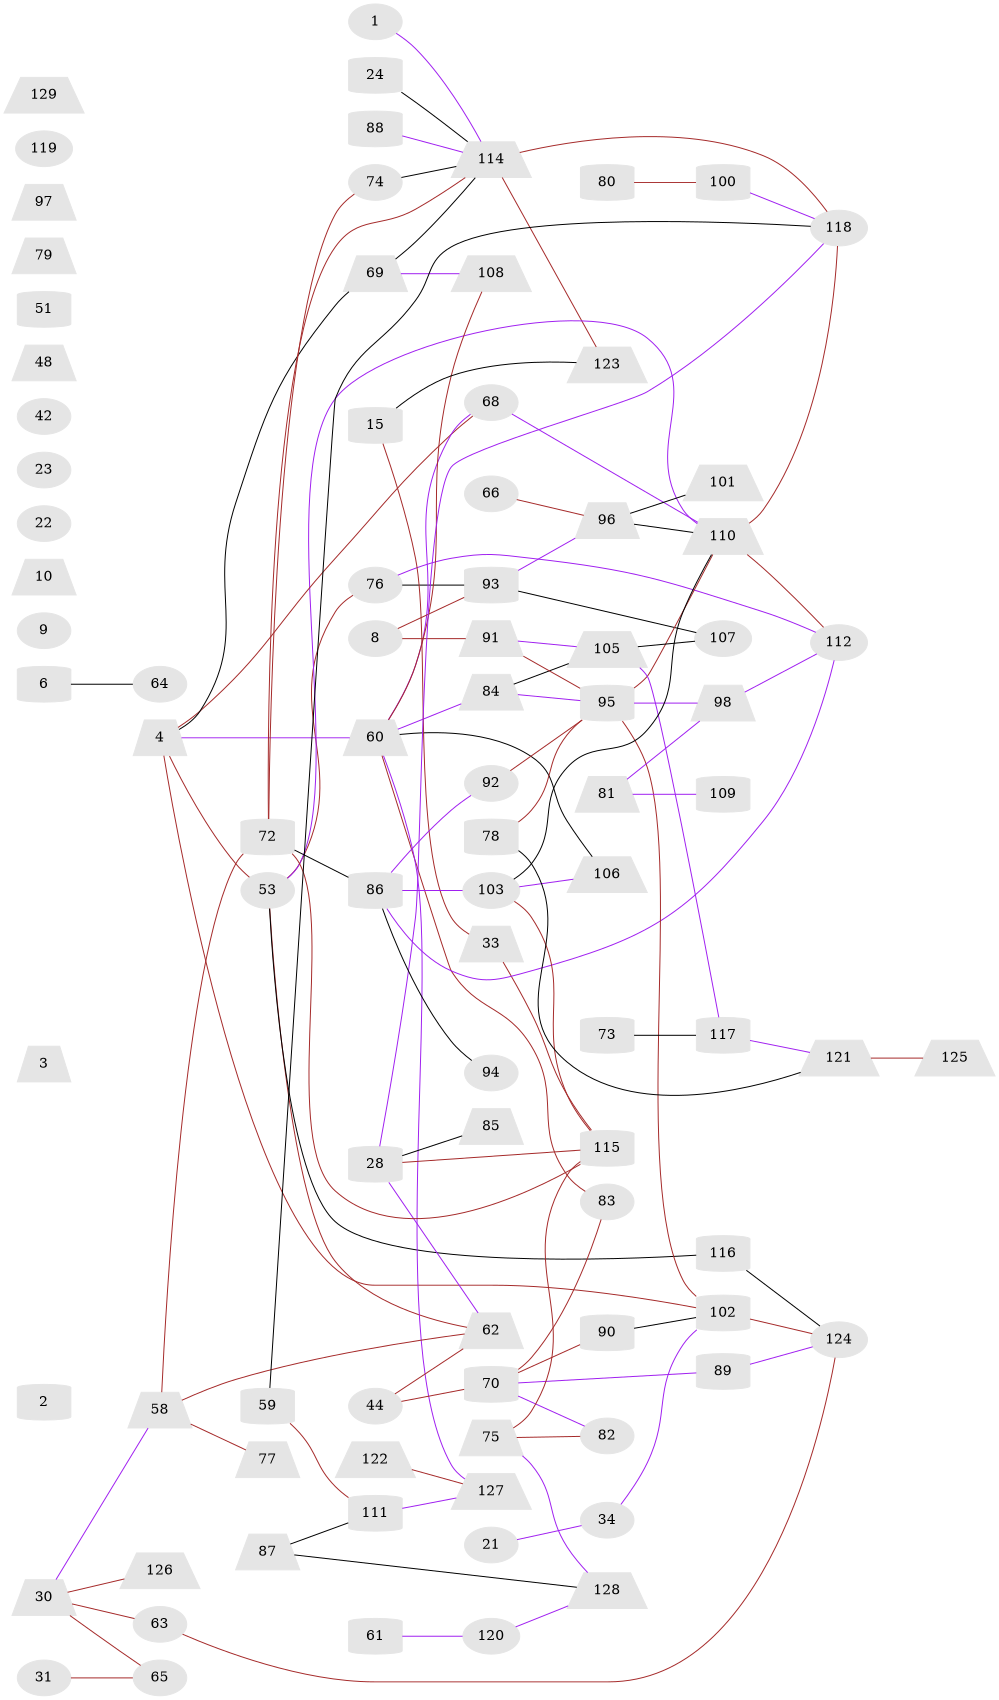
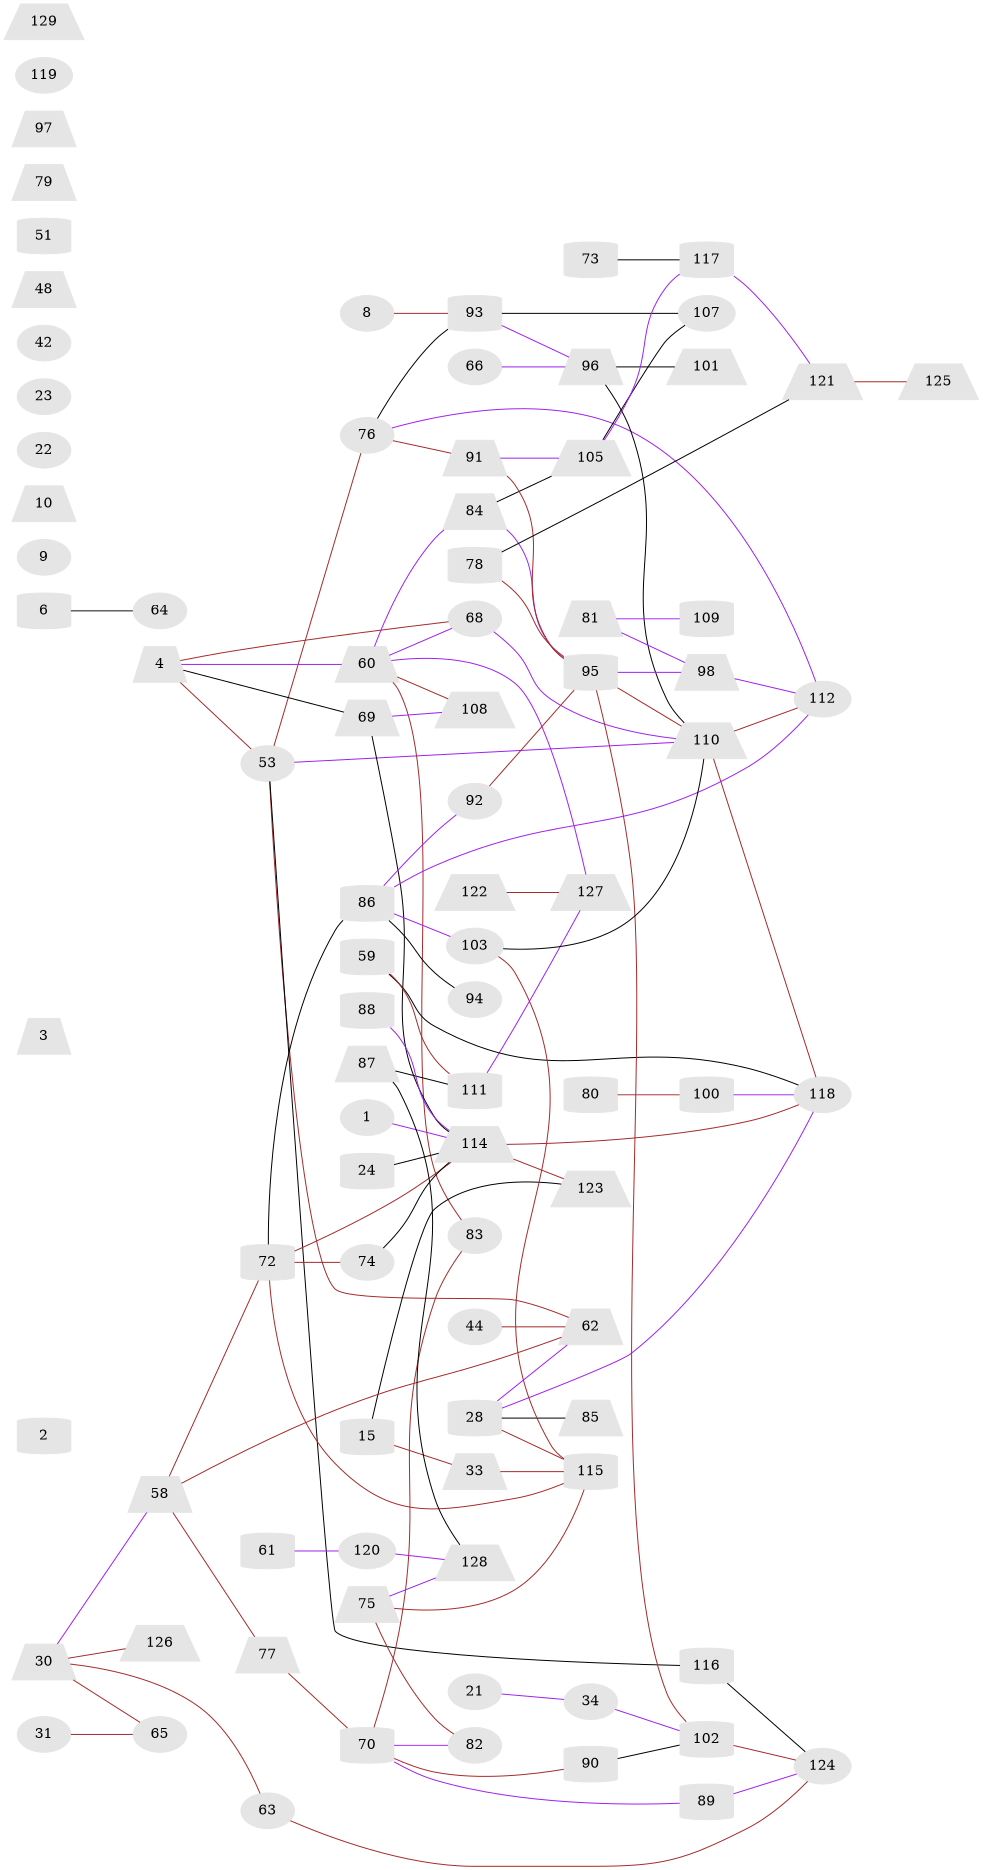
edge "66" -- "96": color brown -> purple
edge "8" -- "91": now "76" -- "91"
node "106": removed
edge "4" -- "102": removed
edge "70" -- "44": now "70" -- "77"
